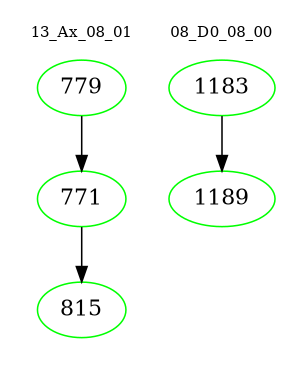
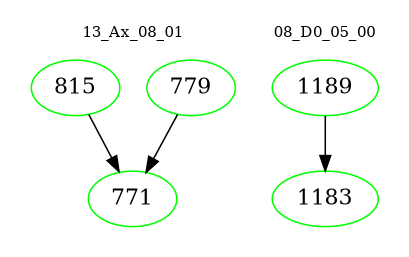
cluster "08_D0_08_00": label "08_D0_08_00" -> "08_D0_05_00"
edge "1183" -> "1189": reversed
edge "771" -> "815": reversed
